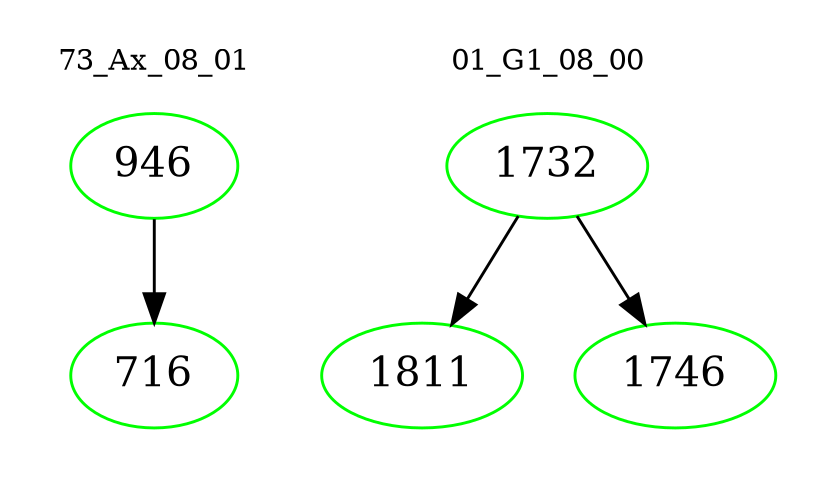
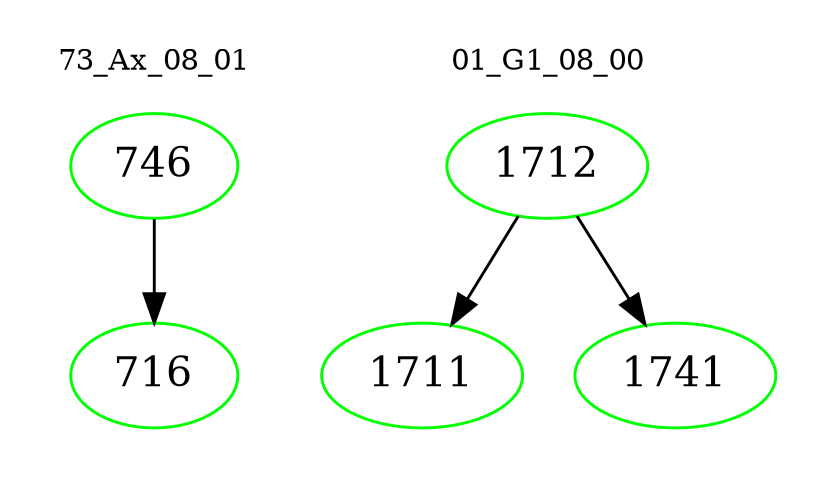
node "946": label "946" -> "746"
node "1732": label "1732" -> "1712"
node "1811": label "1811" -> "1711"
node "1746": label "1746" -> "1741"
